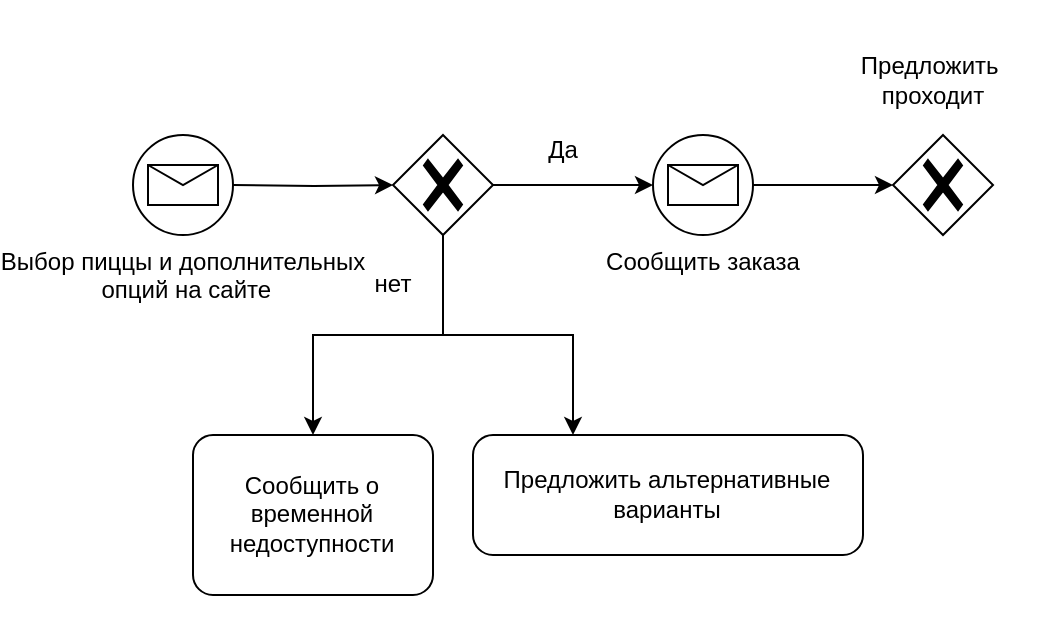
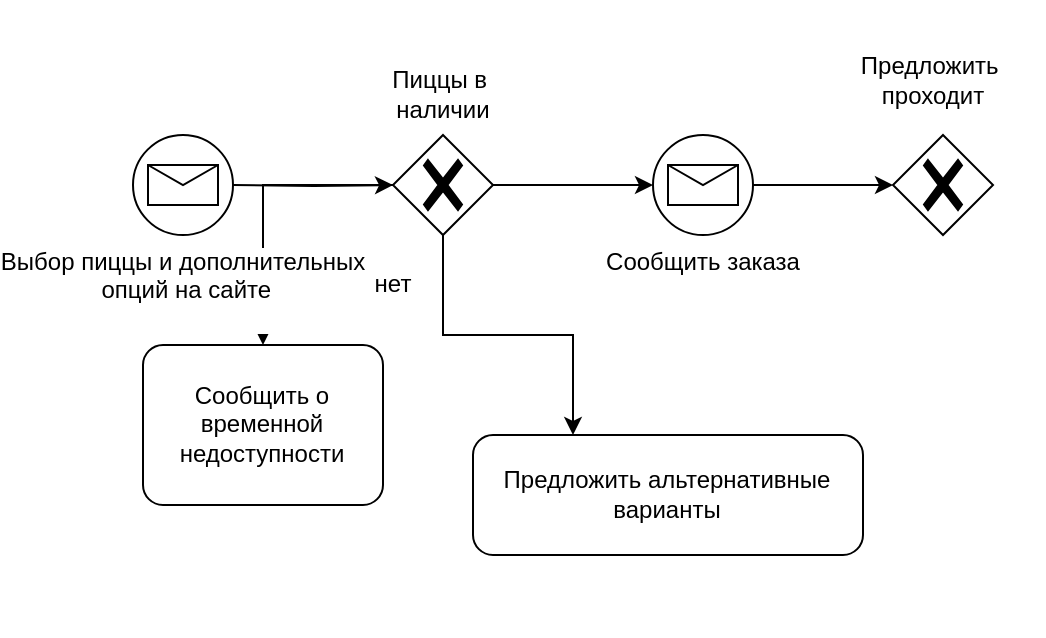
node "Пиццы в наличии": added
node "Да": removed
node "Сообщить о временной недоступности": moved (313, 515) -> (263, 425)
